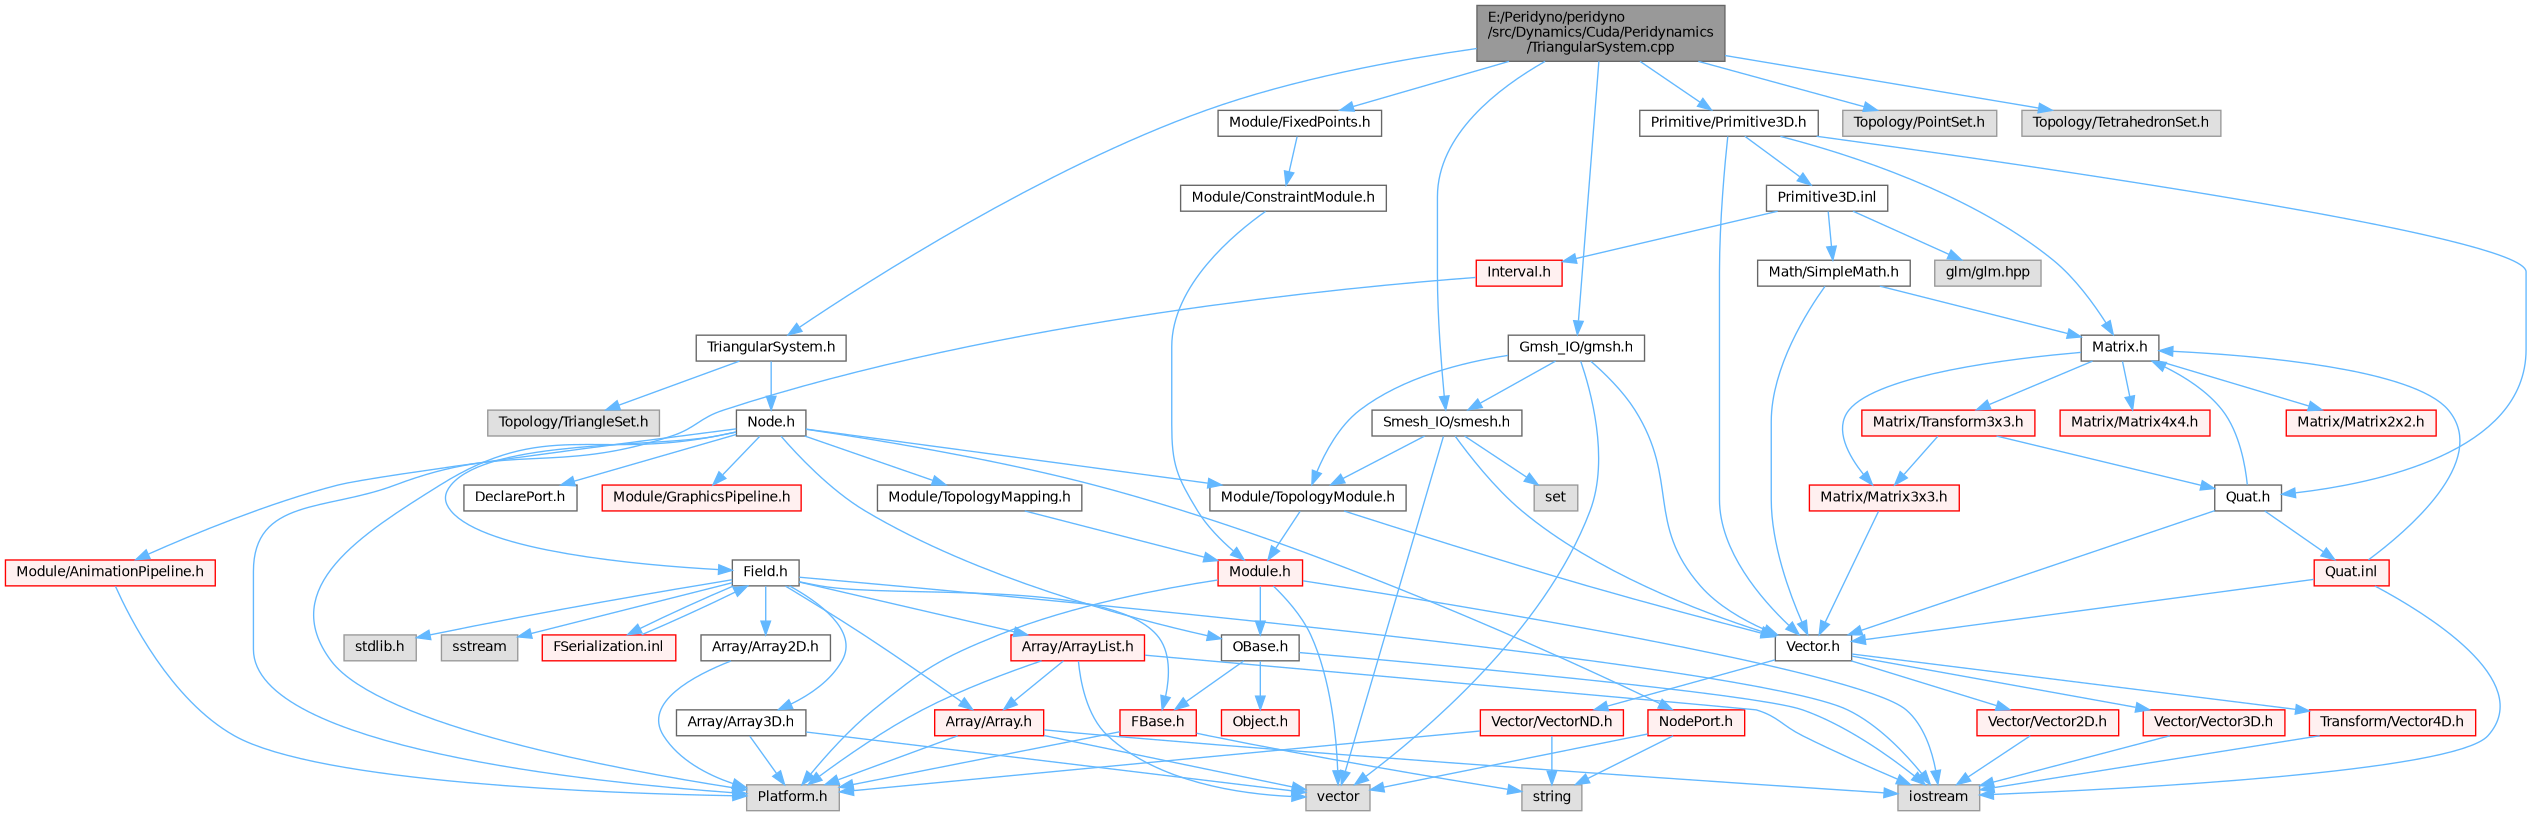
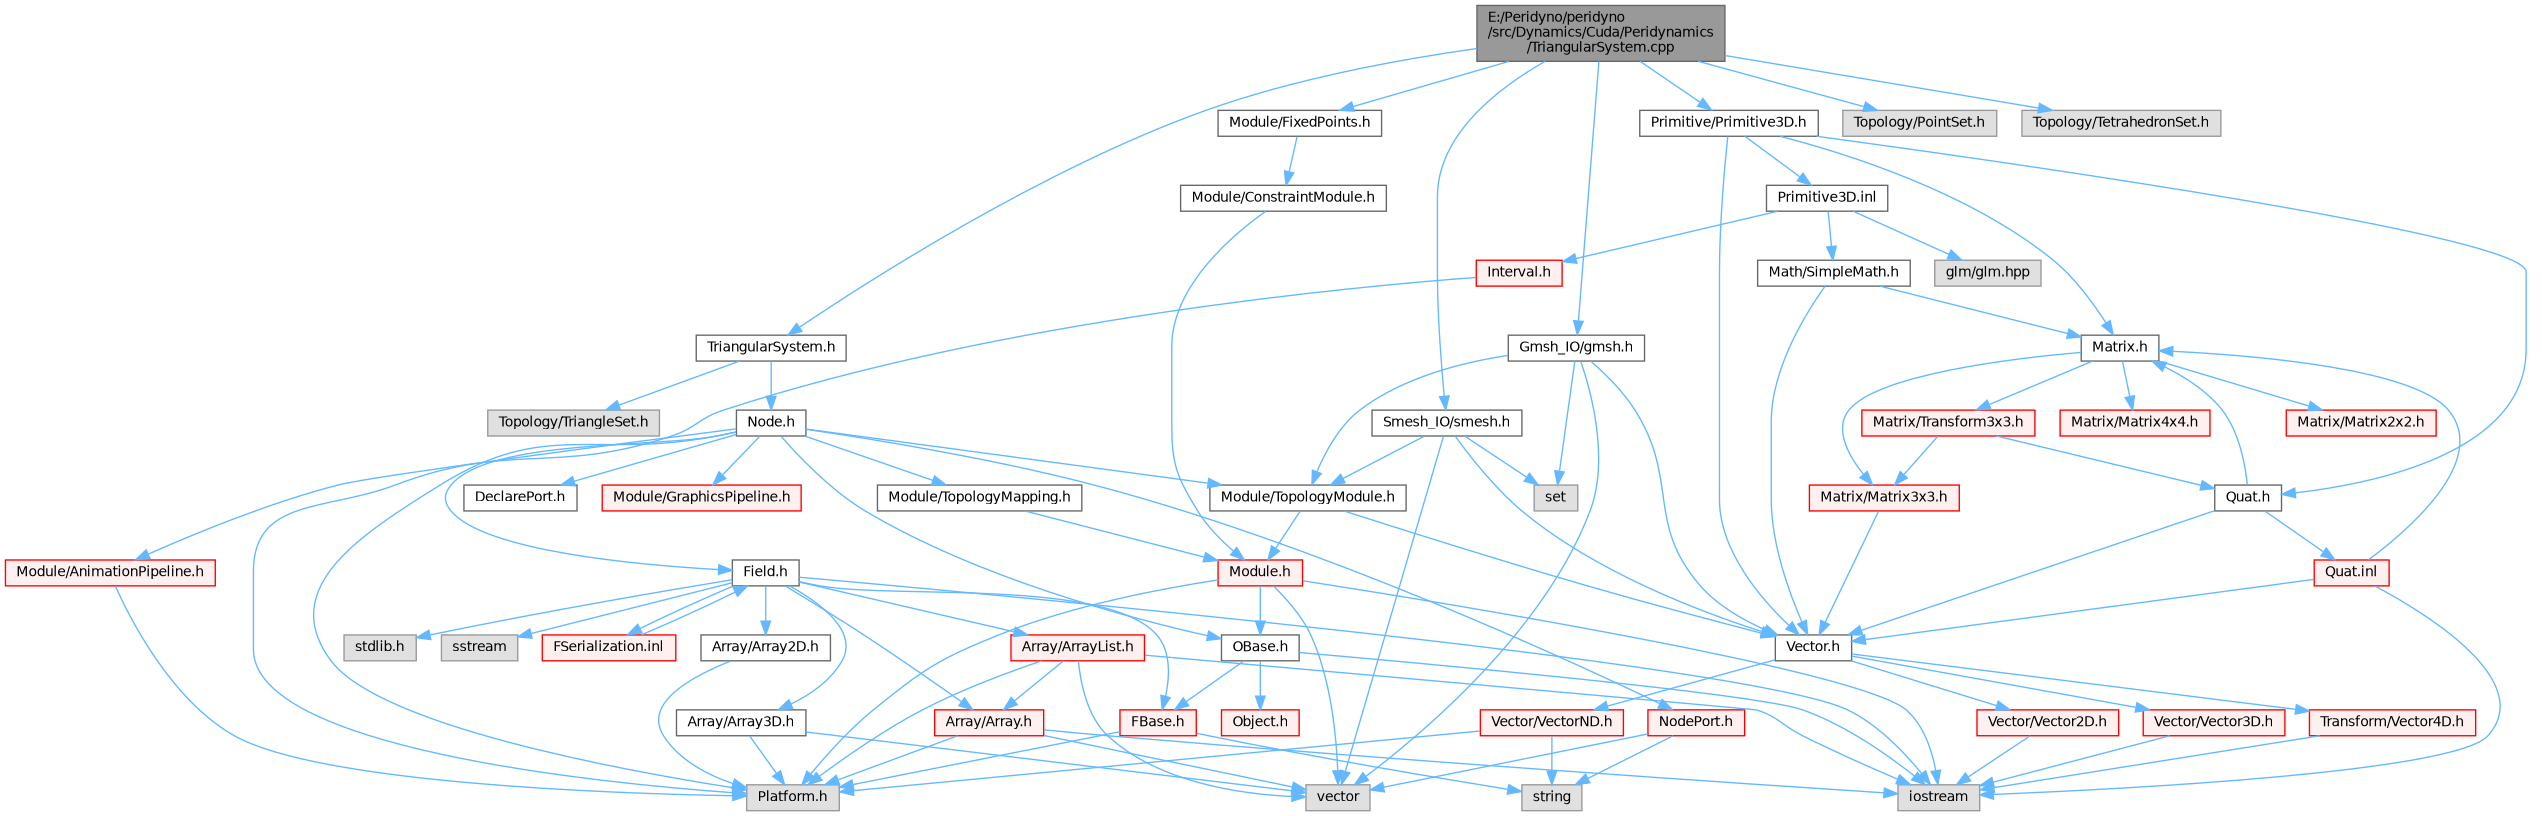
edge "Gmsh_IO/gmsh.h" -> "Smesh_IO/smesh.h": now "Gmsh_IO/gmsh.h" -> "set"
